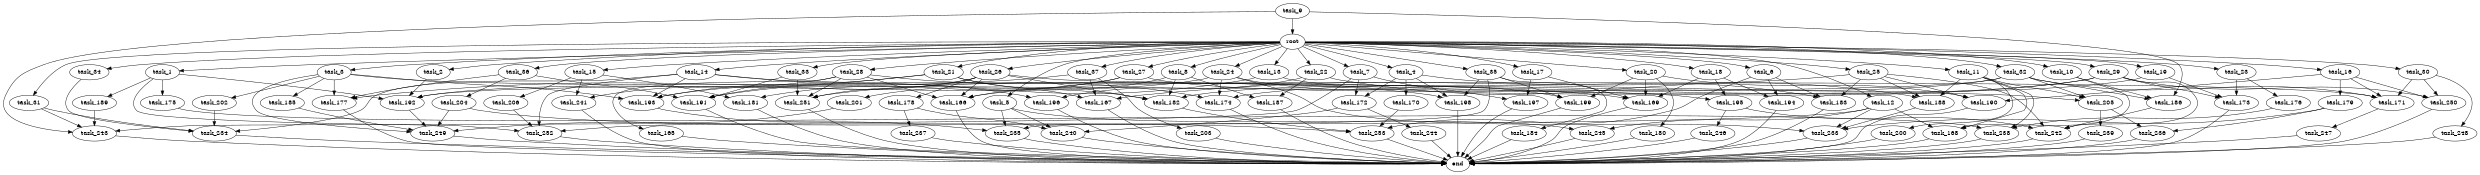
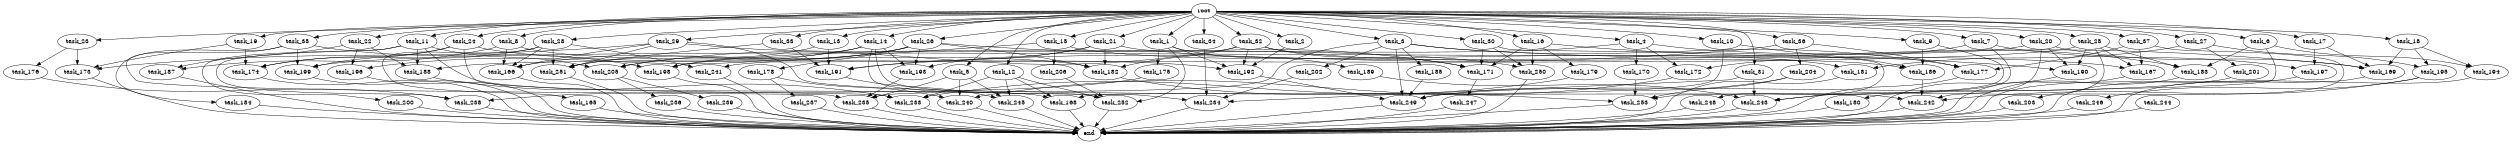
edge "task_9" -> "root": reversed
edge "task_3" -> "task_193": now "task_3" -> "task_235"
edge "task_172" -> "task_244": removed
edge "task_179" -> "task_236": removed
edge "task_191" -> "end": now "task_191" -> "task_245"
